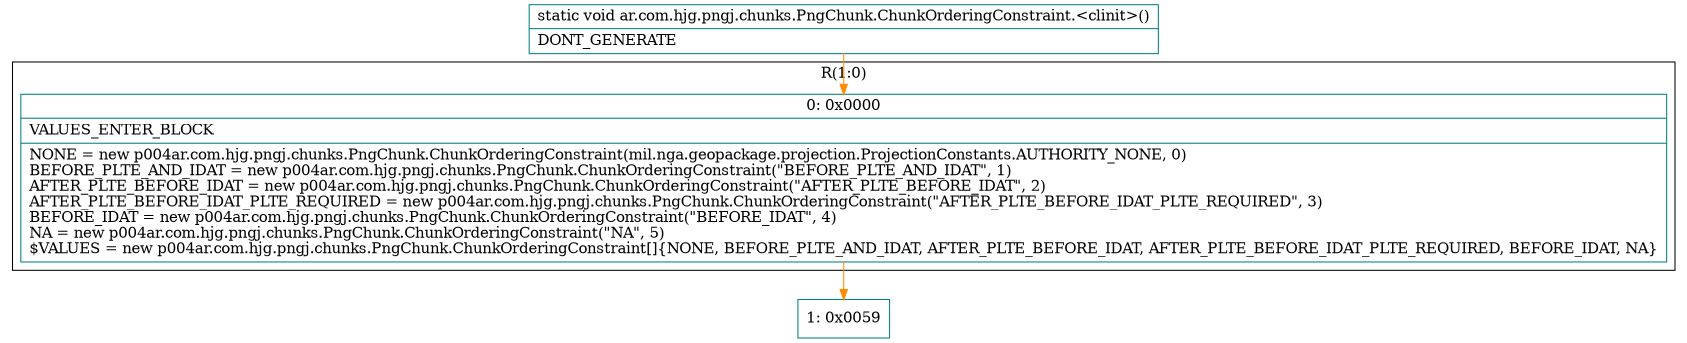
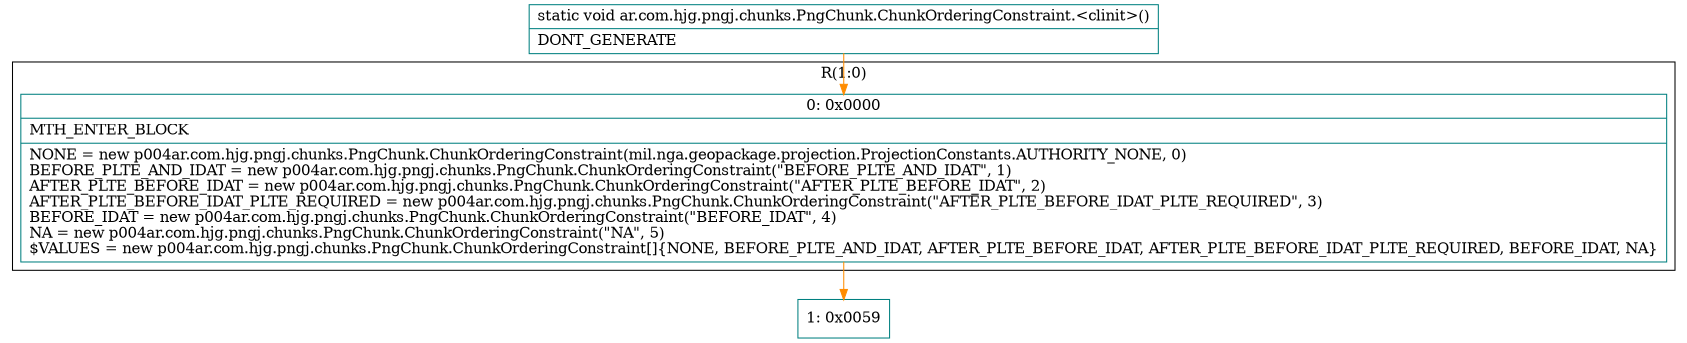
node "0: 0x0000": text "VALUES_ENTER_BLOCK" -> "MTH_ENTER_BLOCK"
